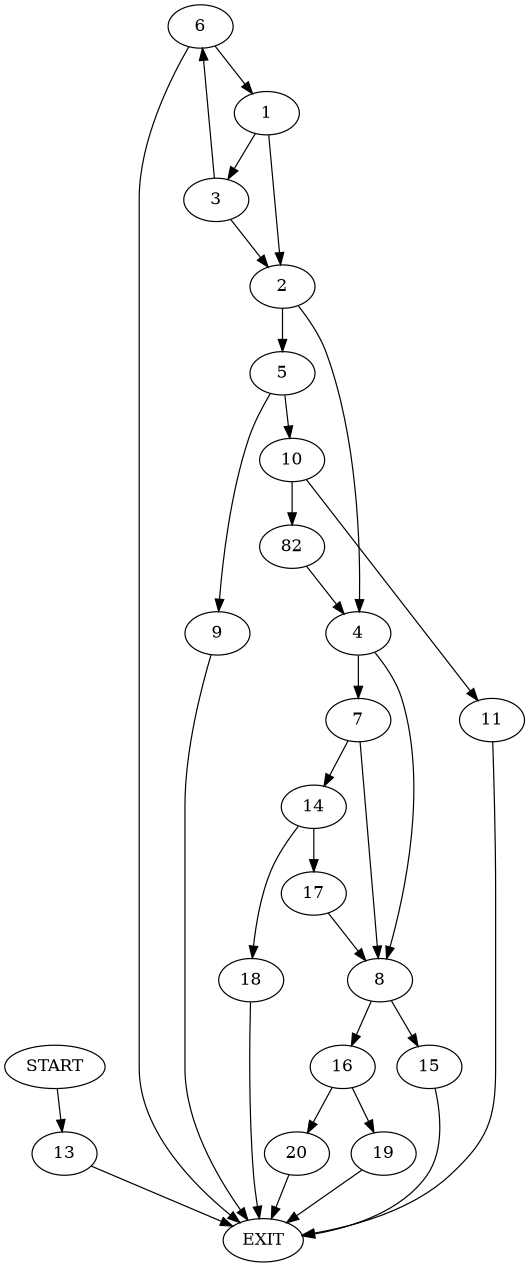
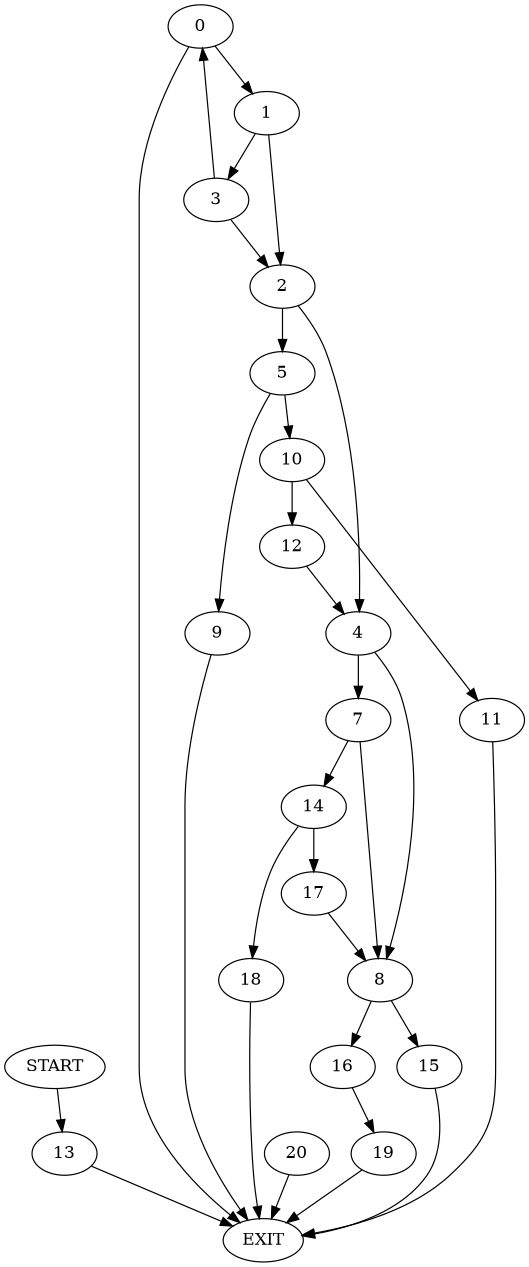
node "6": label "6" -> "0"
node "82": label "82" -> "12"
edge "16" -> "20": removed
